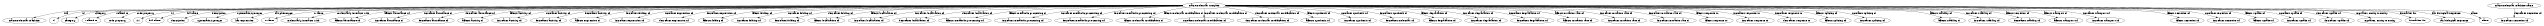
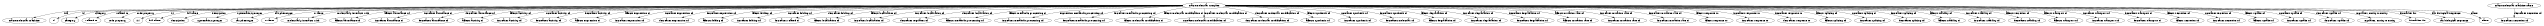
edge "macromolecular complex" -> "affects expression of": label "decreases folding of" -> "affects expression of"
edge "macromolecular complex" -> "increases metabolic processing of": label "increases metabolic processing of" -> "expression metabolic processing of"
node "has expression": label "has expression" -> "has phenotype"
node "decreases folding of": label "decreases folding of" -> "decreases related of"
node "decreases localization of": label "decreases localization of" -> "decreases regulates of"
node "decreases splicing of": added
node "decreases transport of": added
